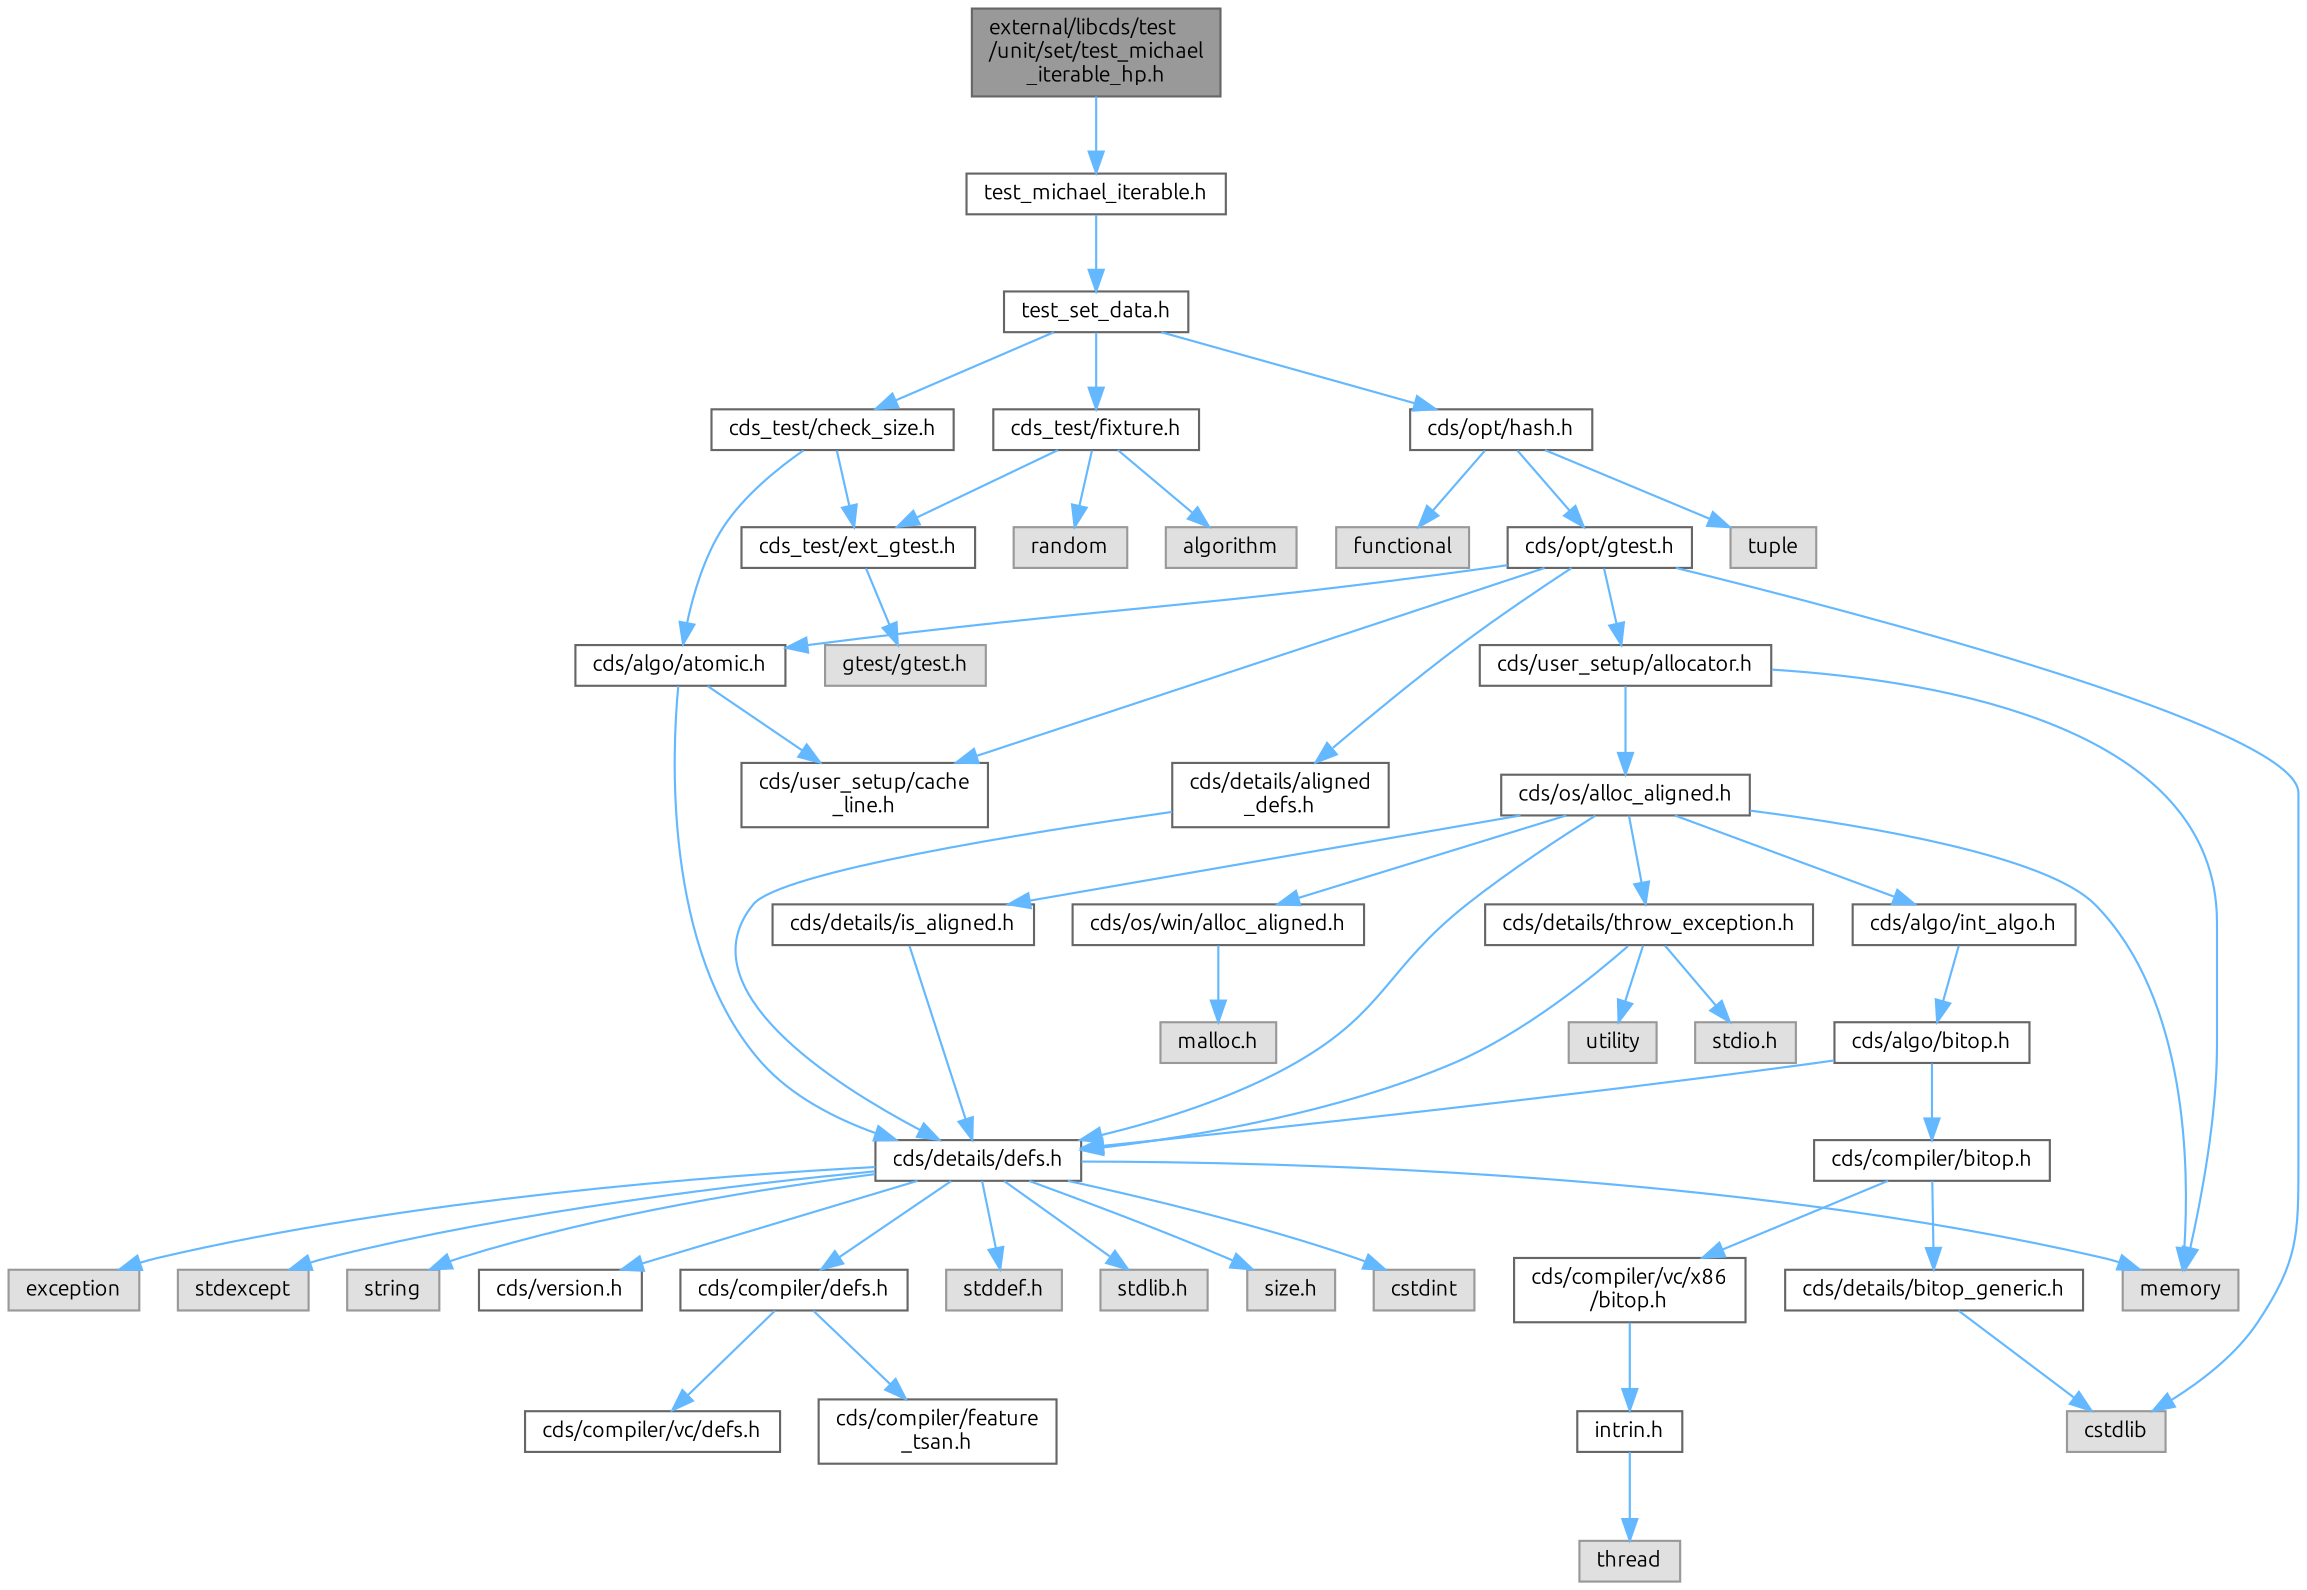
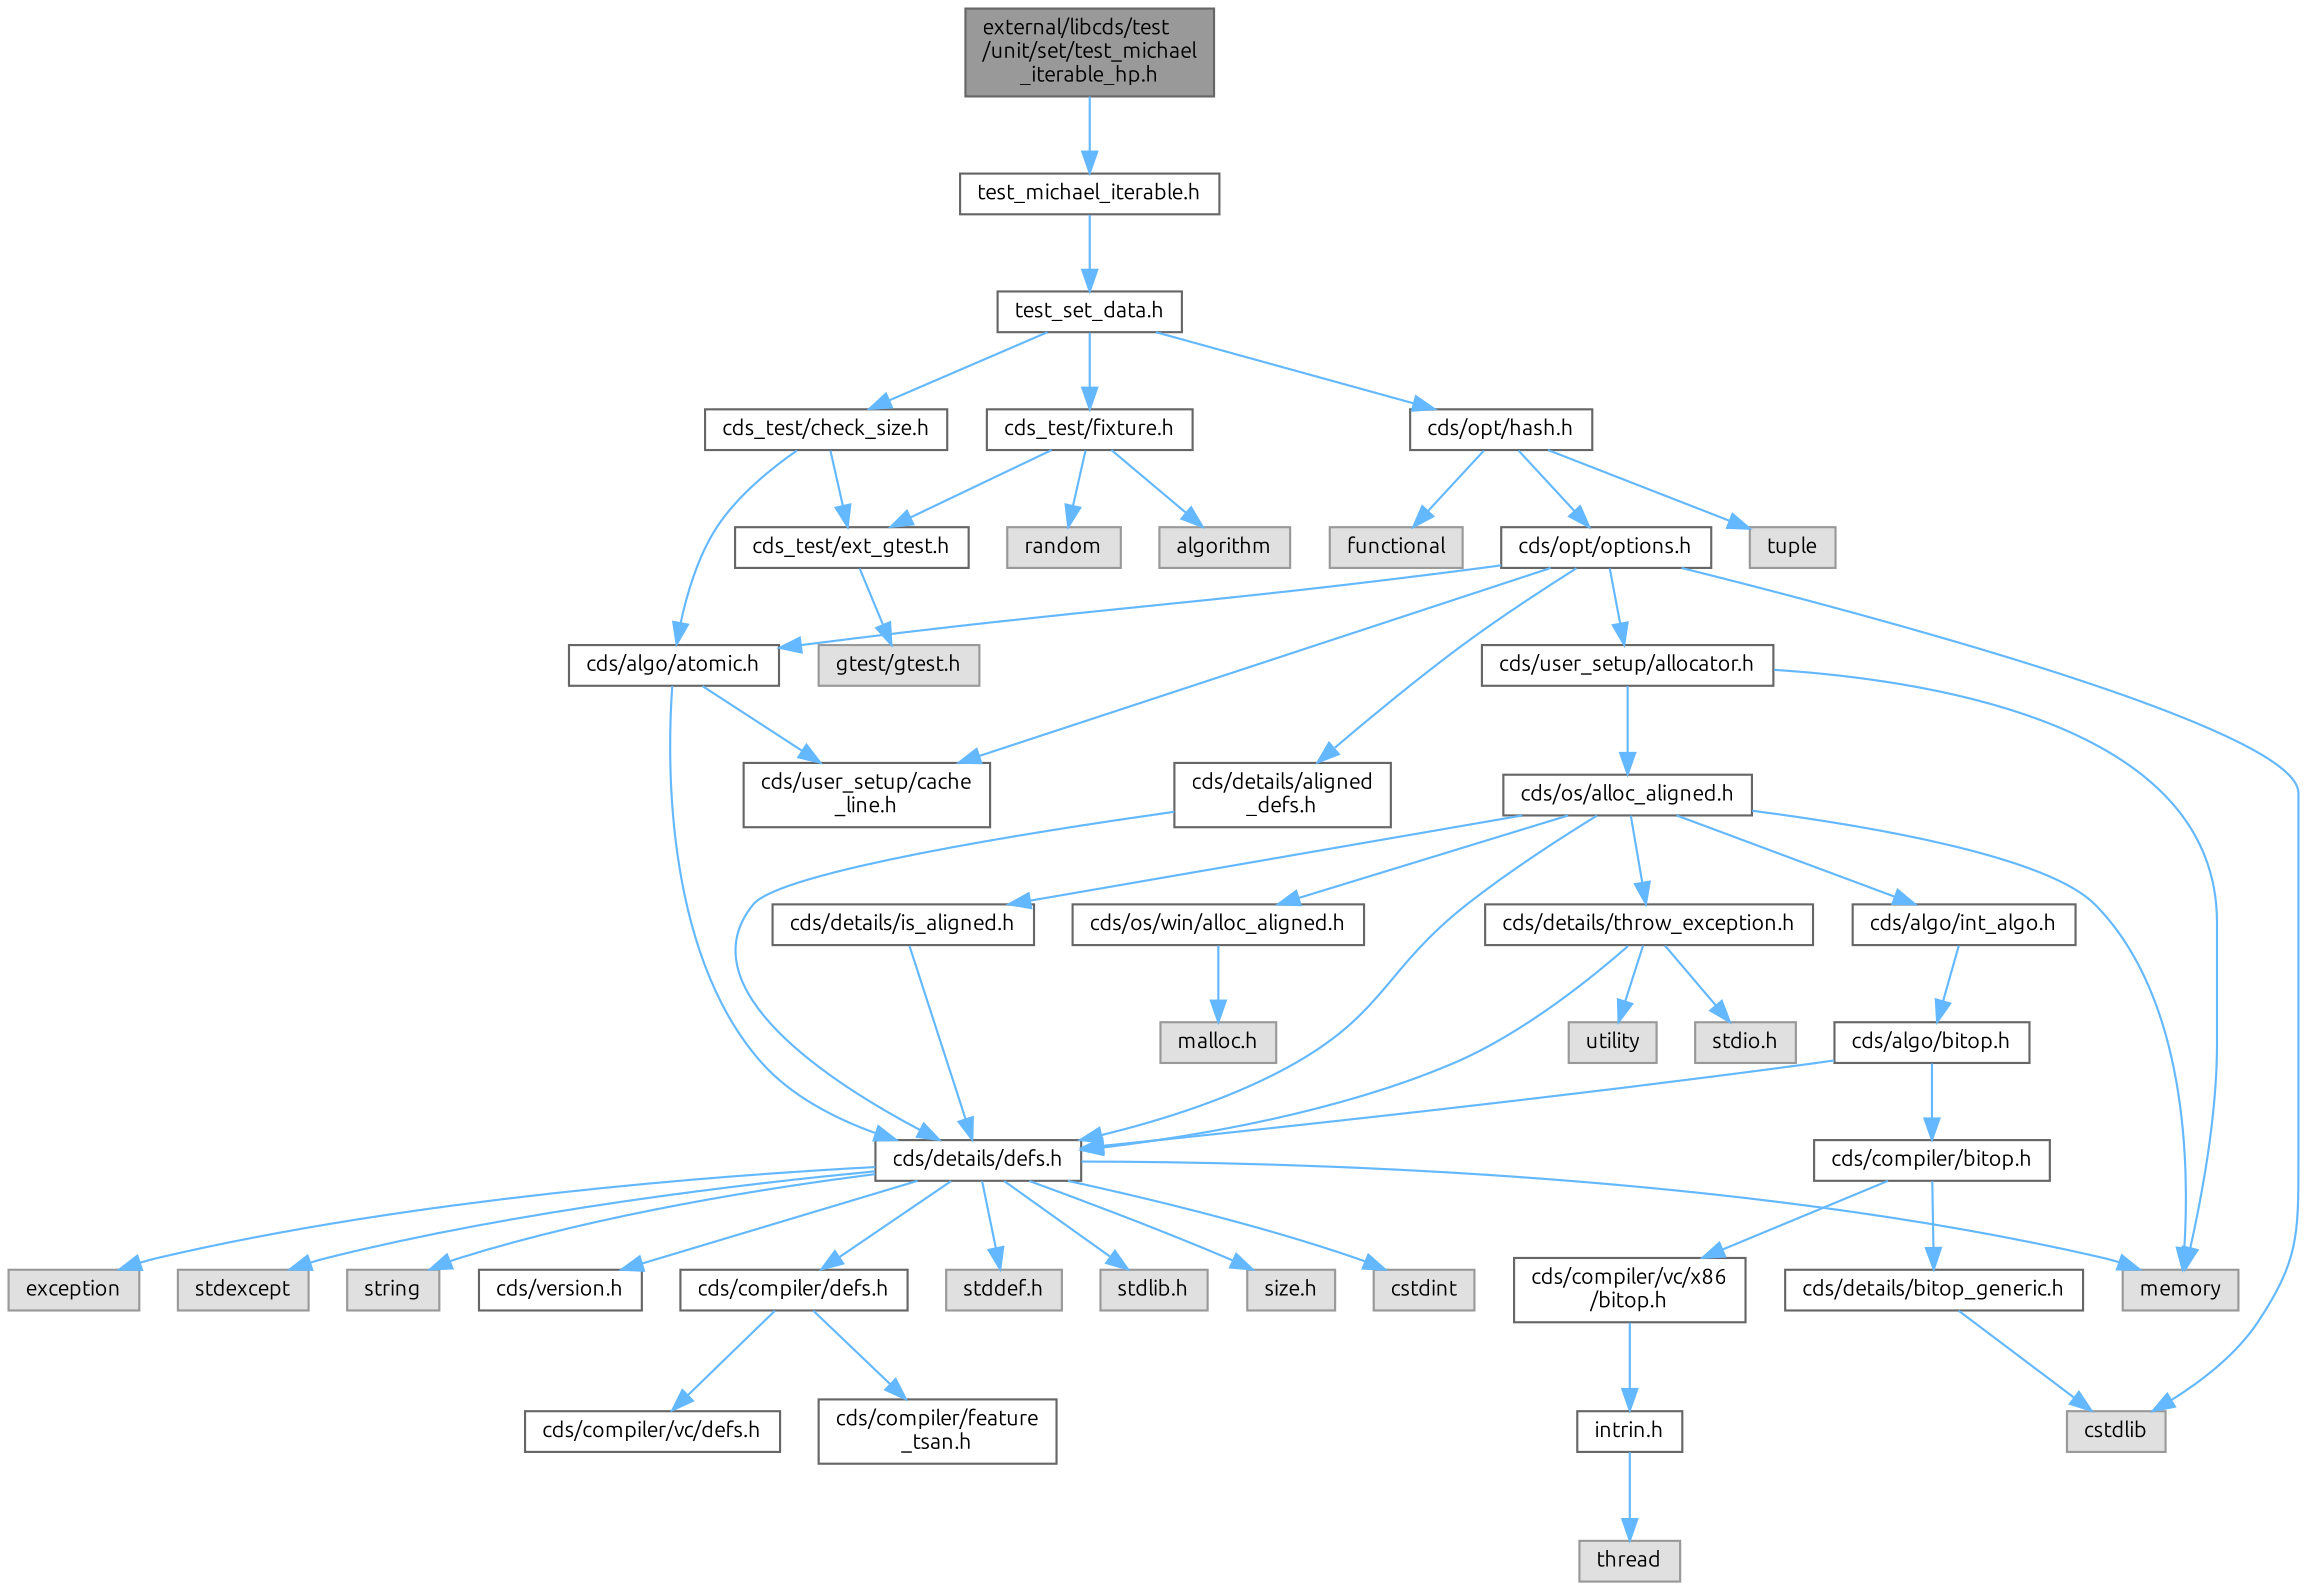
node "cds/opt/gtest.h": label "cds/opt/gtest.h" -> "cds/opt/options.h"
